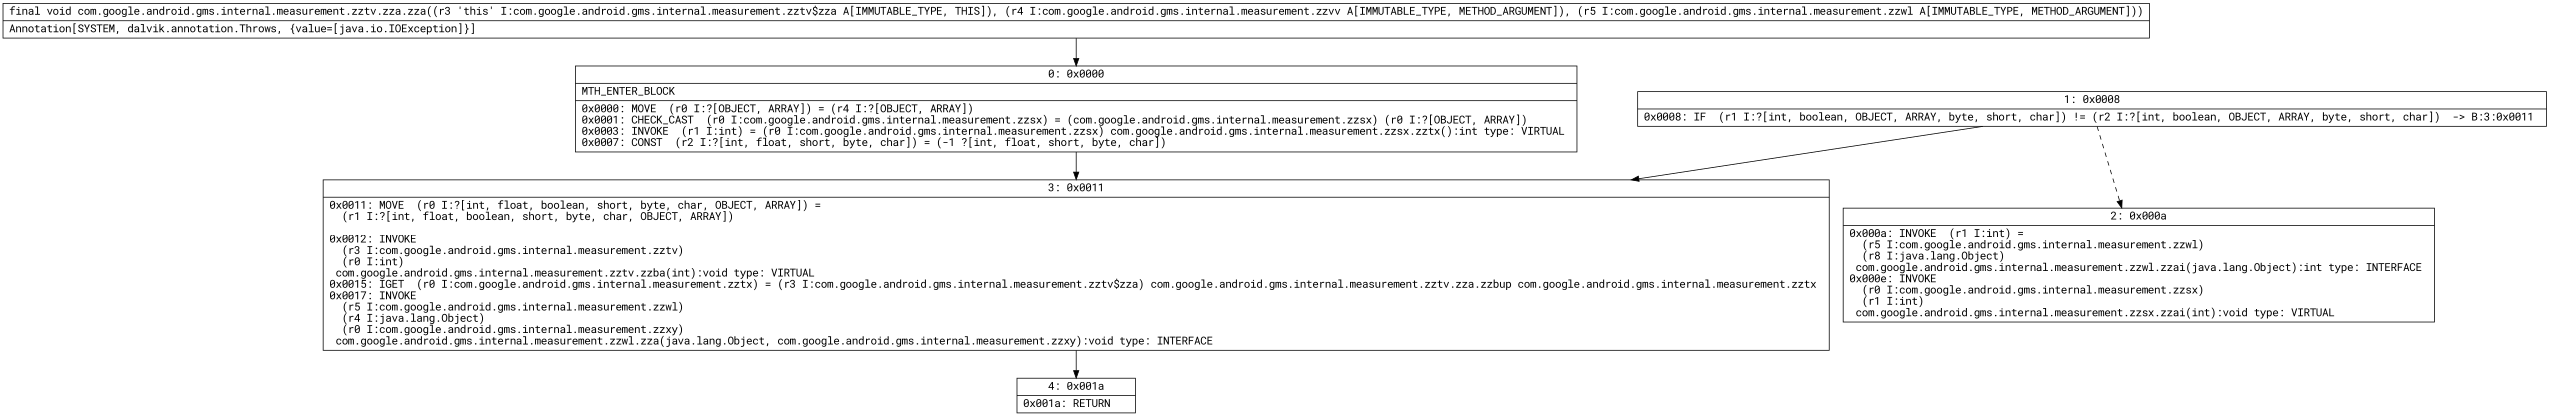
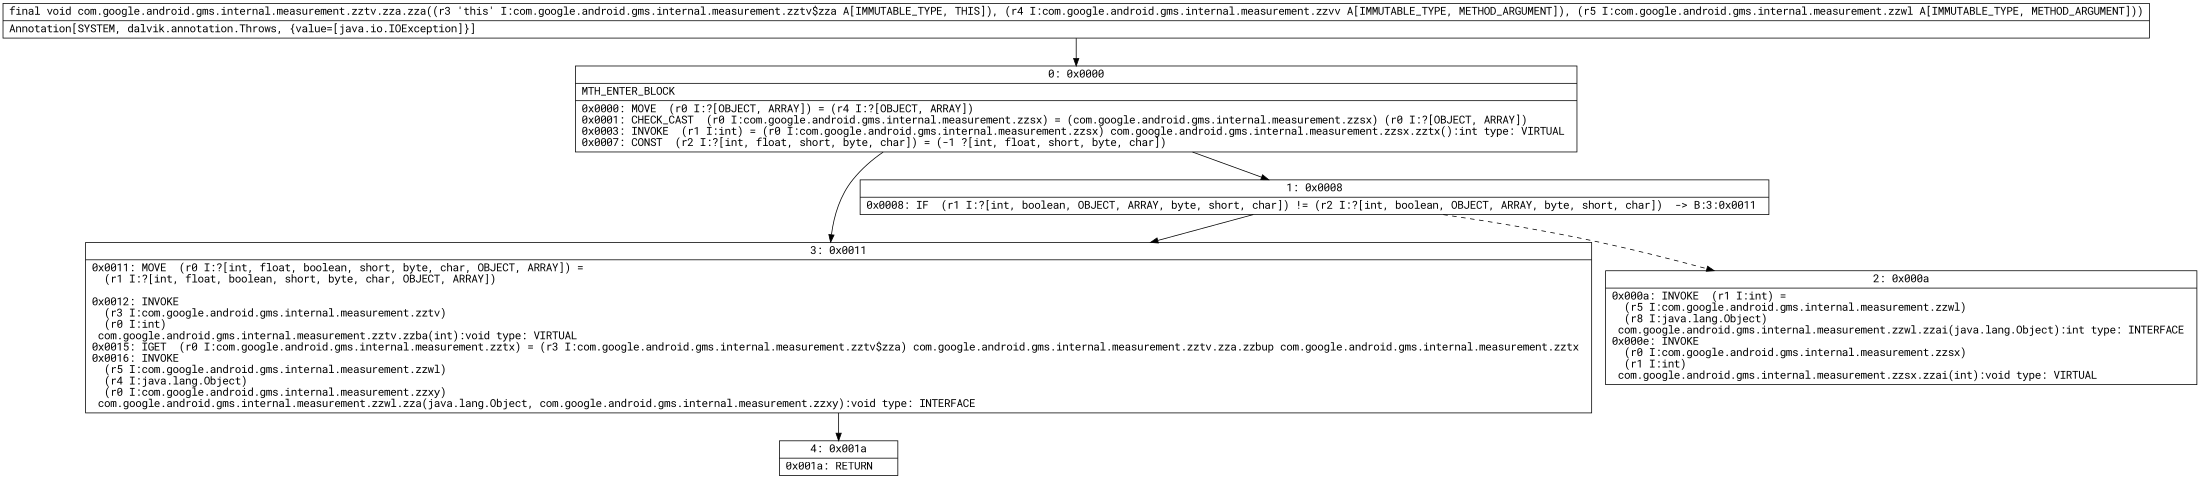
edge "0: 0x0000" -> "1: 0x0008": added
node "3: 0x0011": text "0x0017: INVOKE" -> "0x0016: INVOKE"
